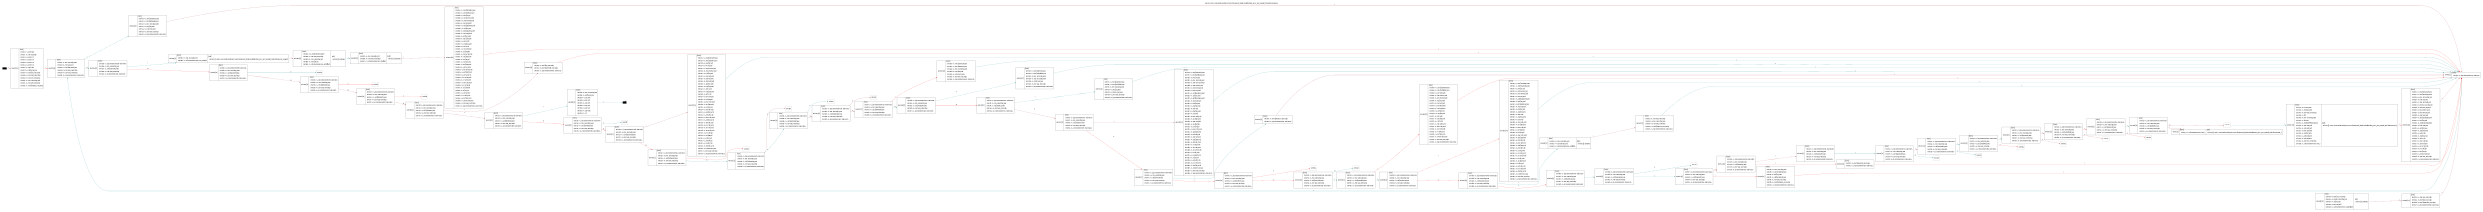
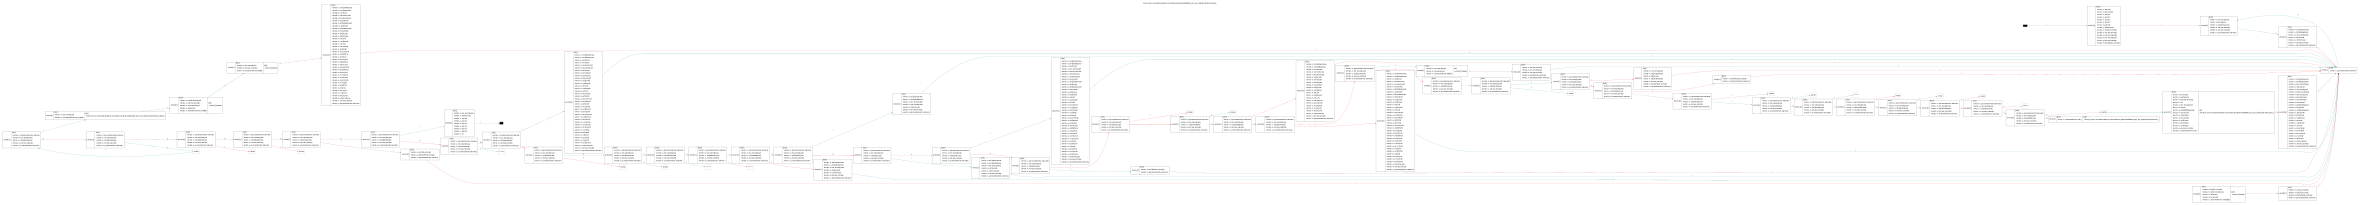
edge "0x40127f [26]" -> "0x401299 [25]": now "0x401b10" -> "0x401299 [25]"
node "0x401e6b": added
